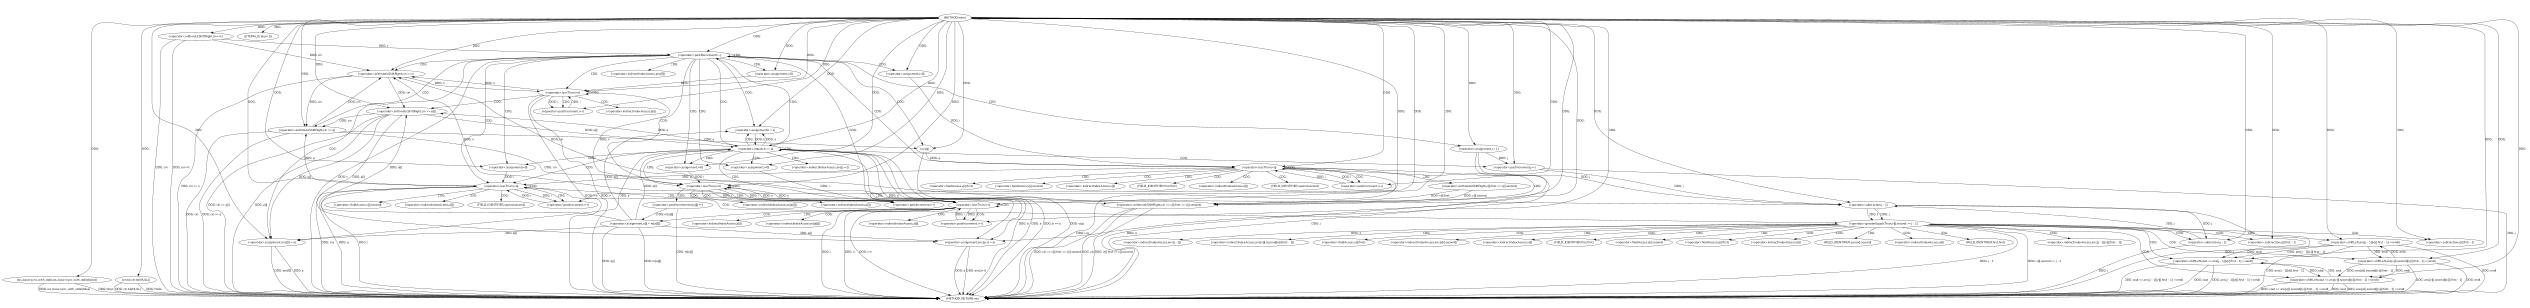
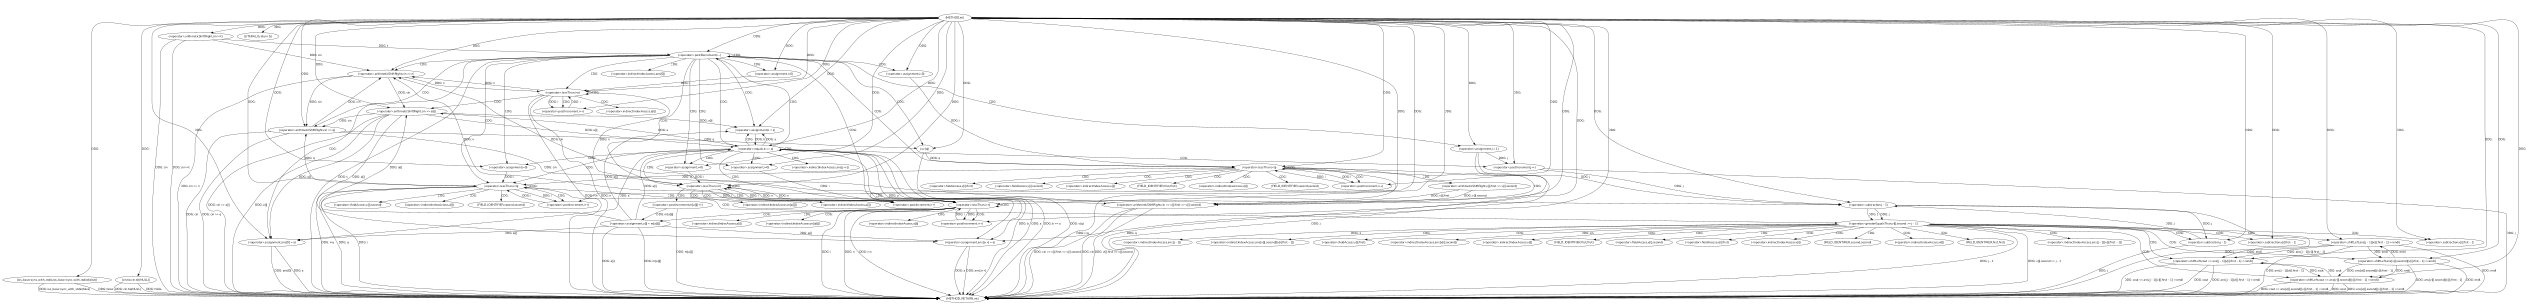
node "(METHOD,main)": label "(METHOD,main)" -> "(METHOD,int)"
edge "(<operator>.arithmeticShiftRight,cin >> a[i])" -> "(<operator>.assignment,b = a)": added, label "DDG: a[i]"
edge "(<operator>.greaterEqualsThan,v[i].second >= j - 1)" -> "(<operator>.indirectIndexAccess,ans[v[i].second])": label "CDG: " -> "DDG: cin"
